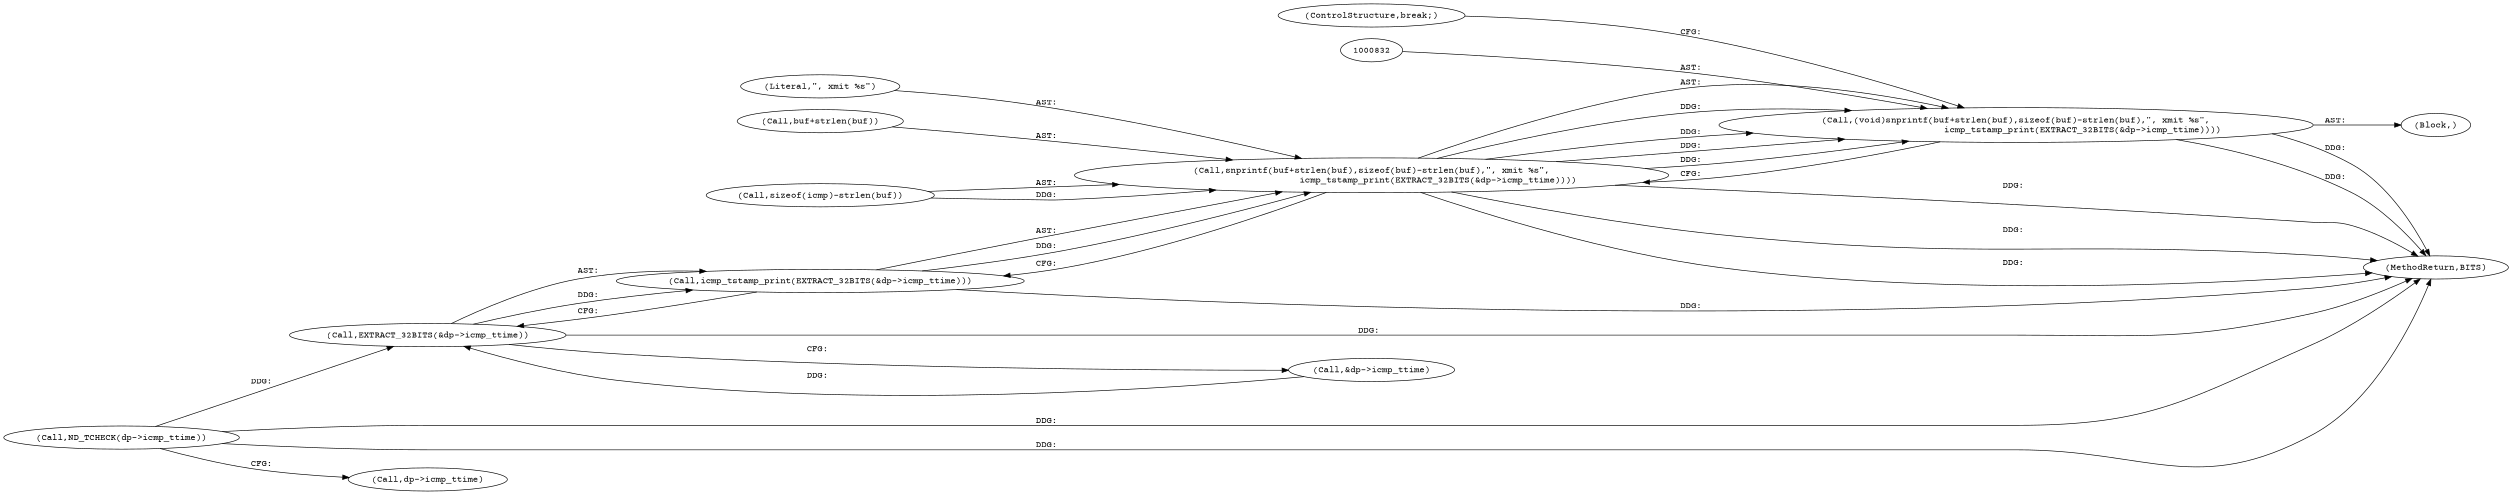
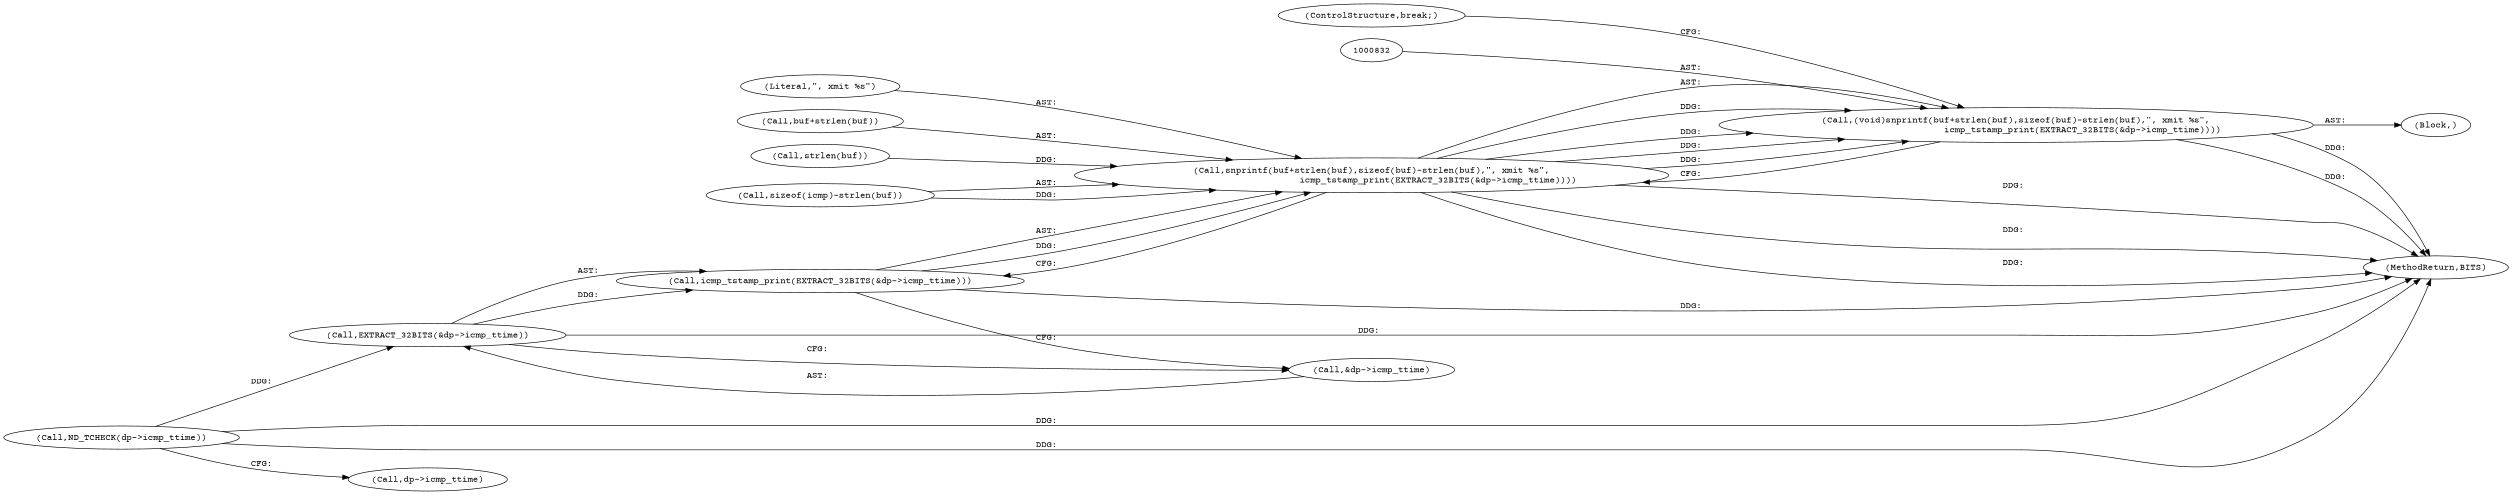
node "(Call,strlen(buf))": added
edge "(Call,icmp_tstamp_print(EXTRACT_32BITS(&dp->icmp_ttime)))" -> "(Call,EXTRACT_32BITS(&dp->icmp_ttime))": now "(Call,icmp_tstamp_print(EXTRACT_32BITS(&dp->icmp_ttime)))" -> "(Call,&dp->icmp_ttime)"
edge "(Call,&dp->icmp_ttime)" -> "(Call,EXTRACT_32BITS(&dp->icmp_ttime))": label "DDG: " -> "AST: "
